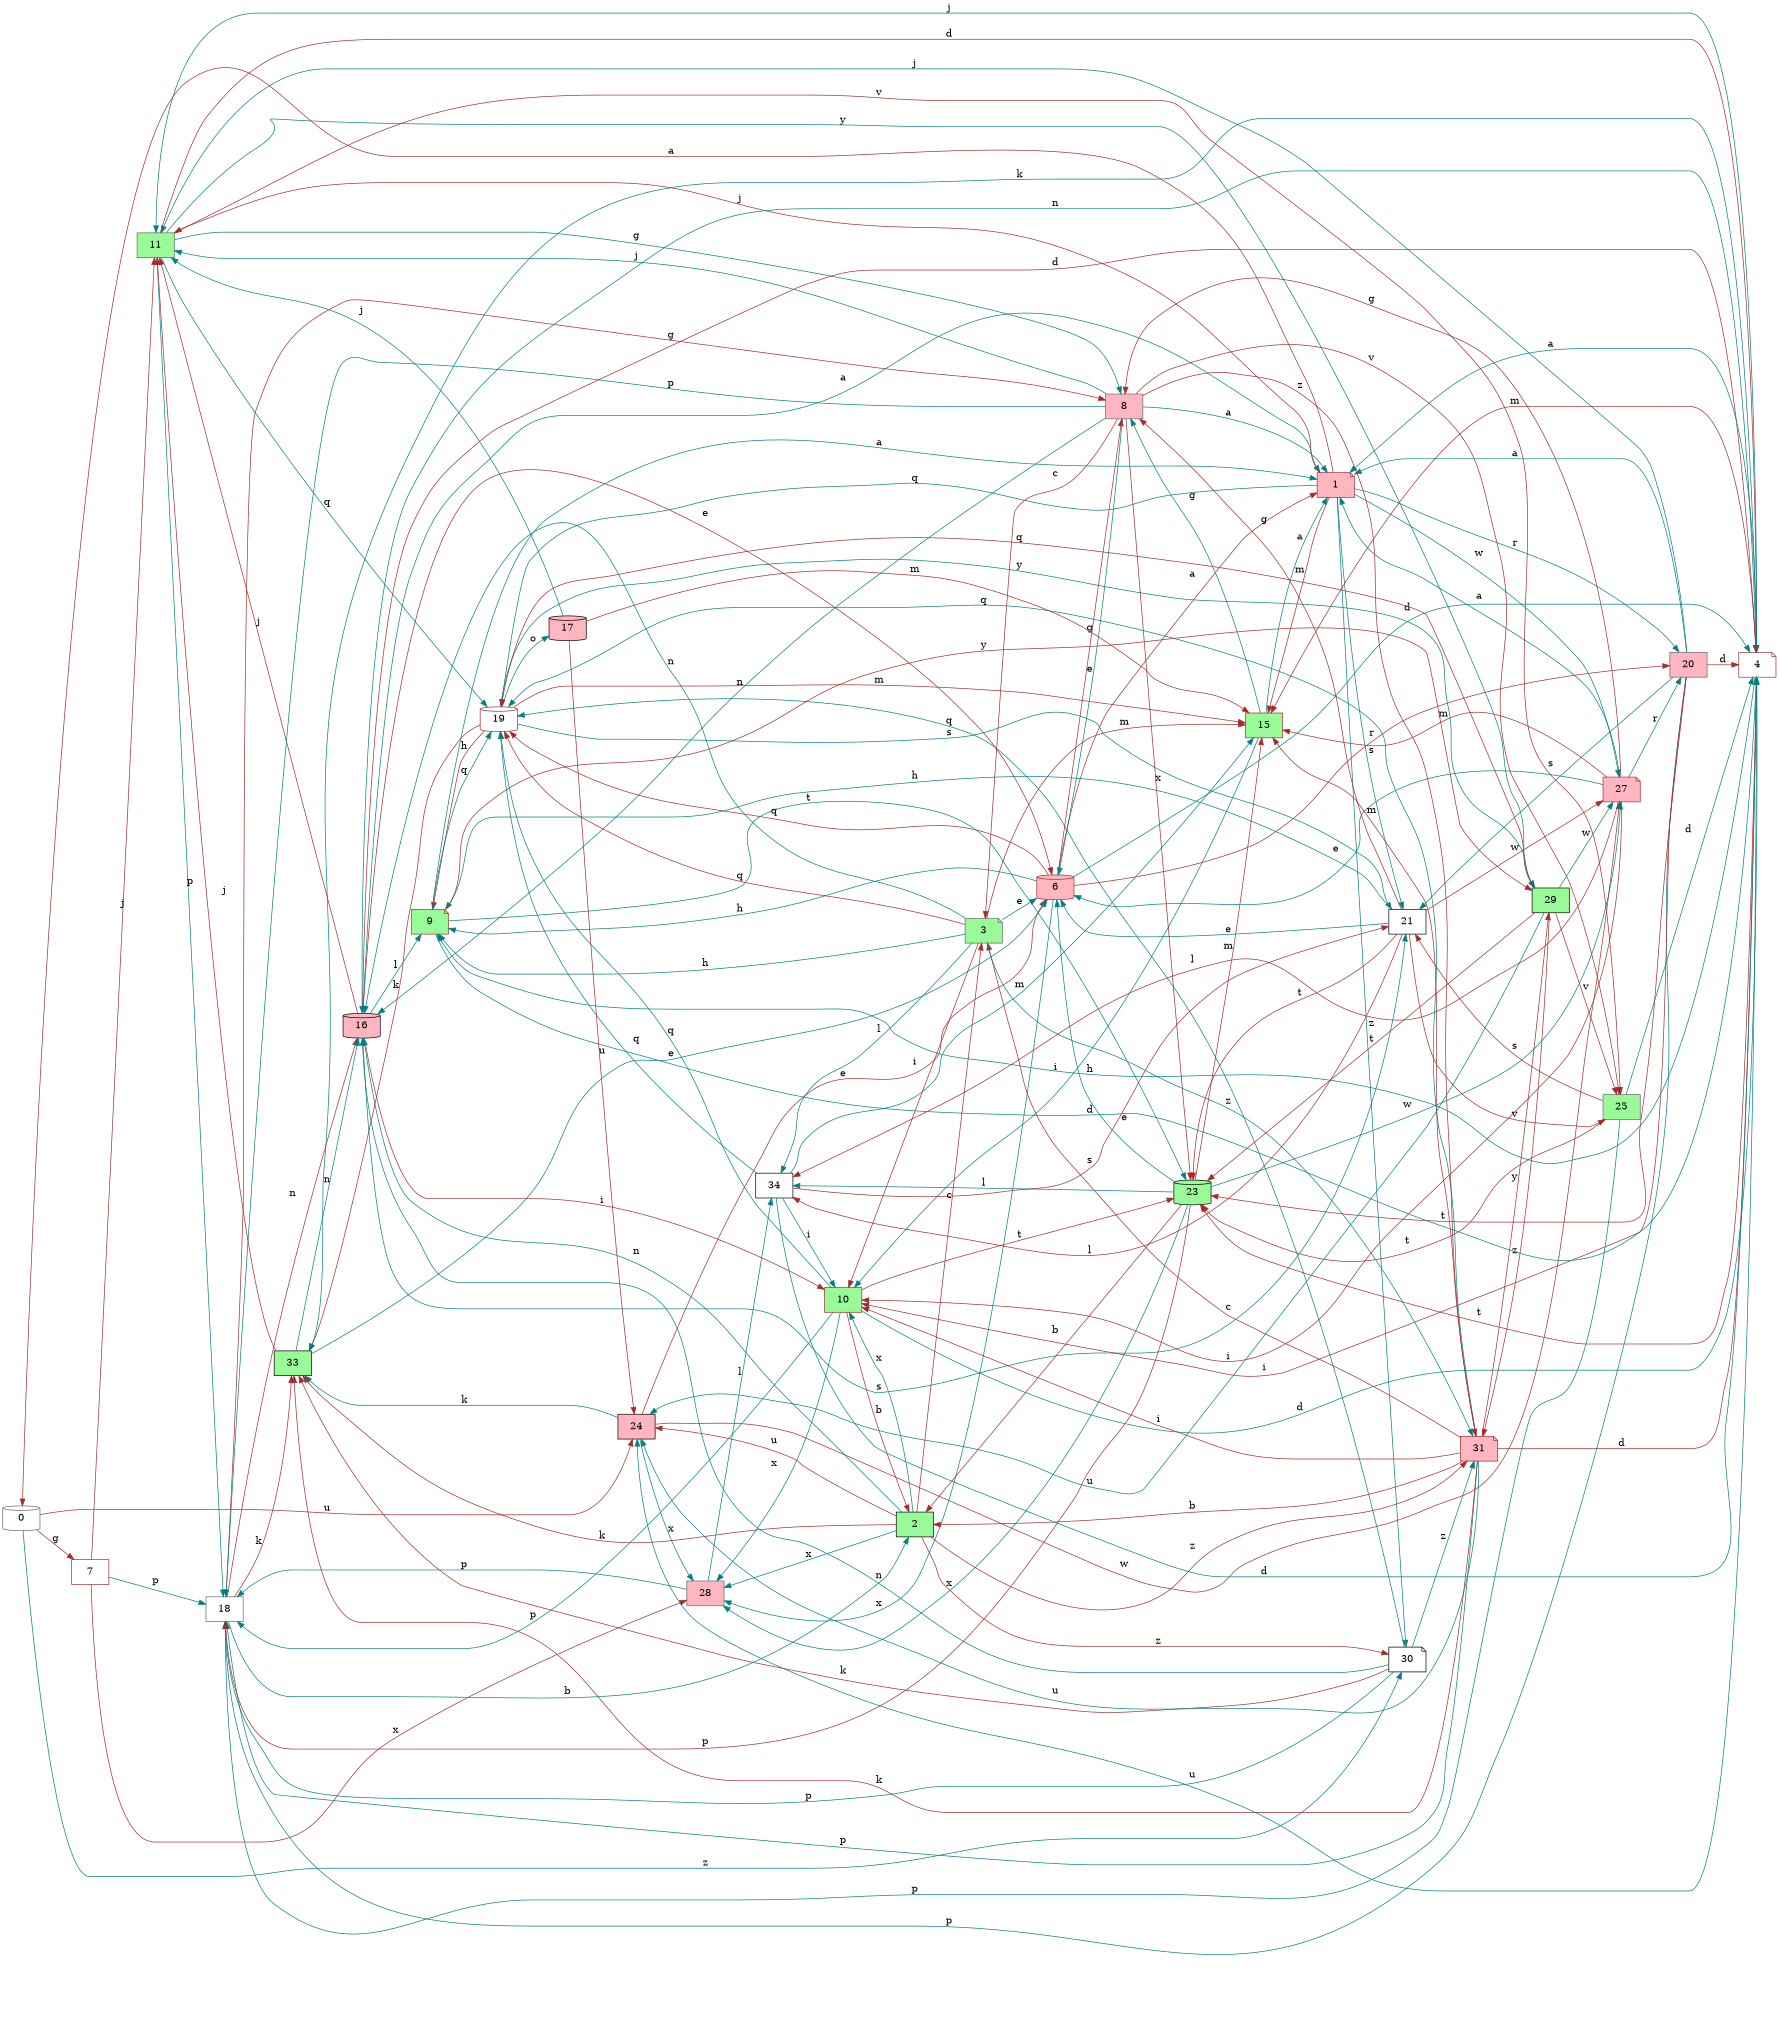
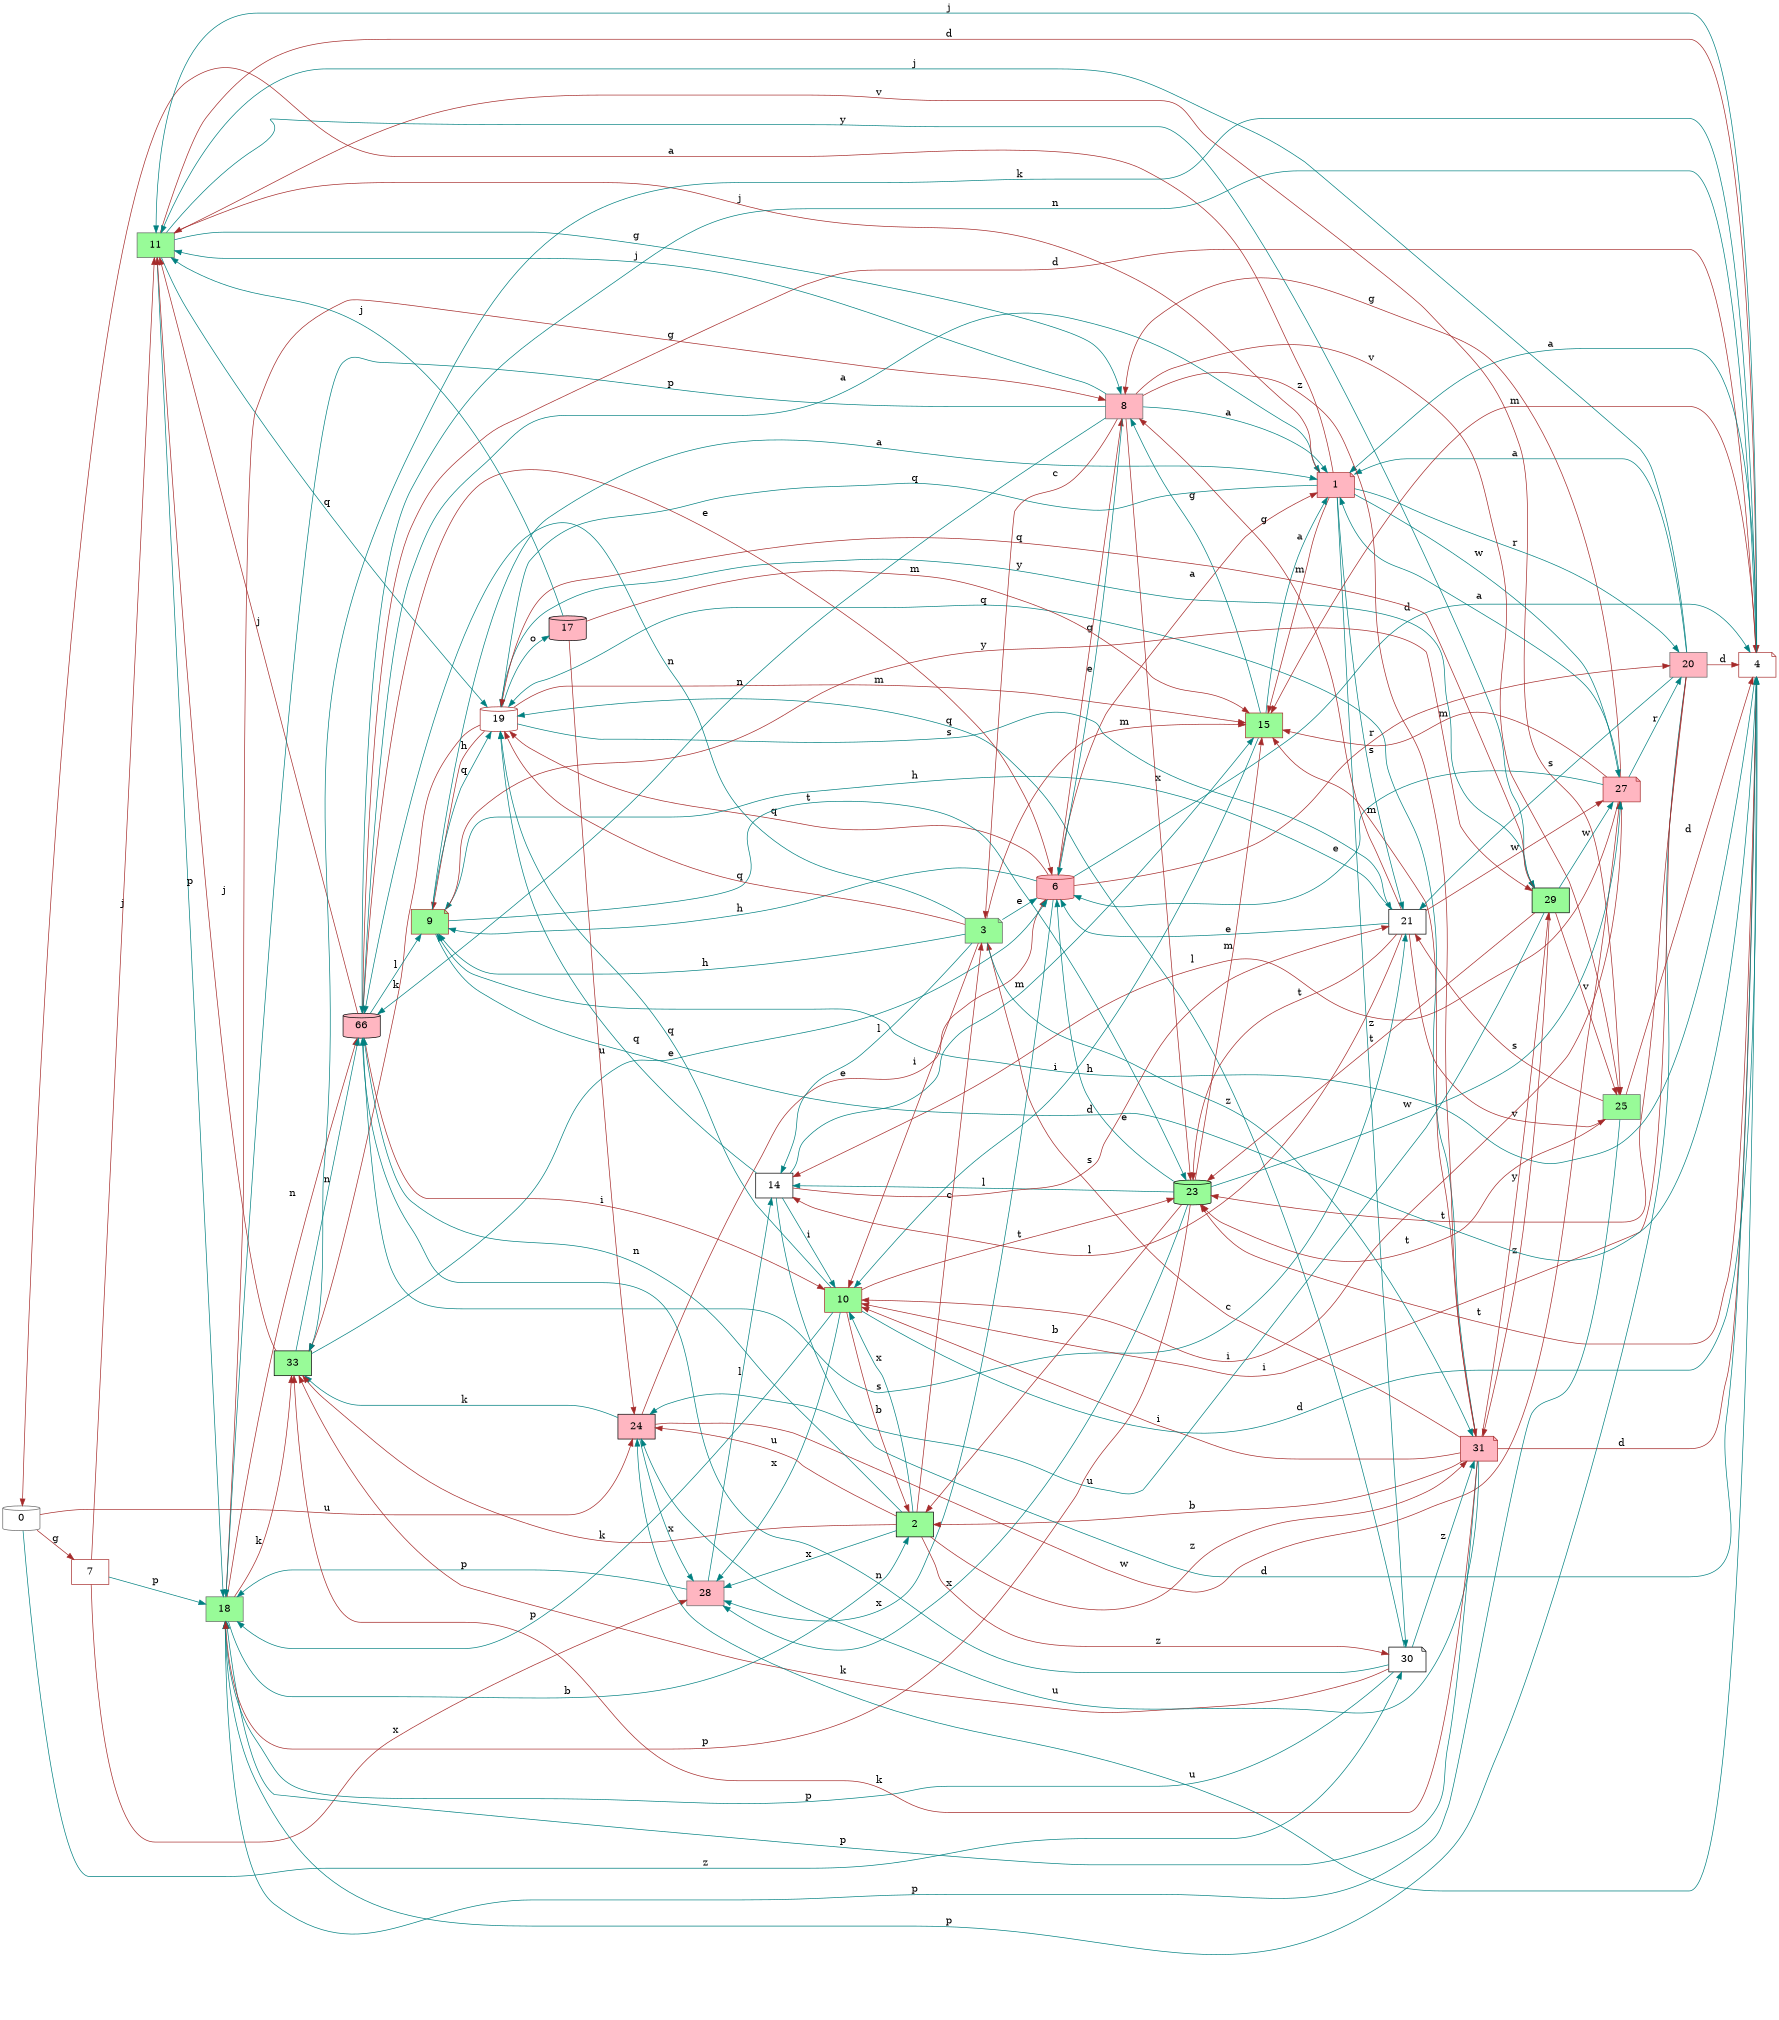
edge "25" -> "4": color teal -> brown
node "16": label "16" -> "66"
node "34": label "34" -> "14"
node "18": fillcolor white -> palegreen
